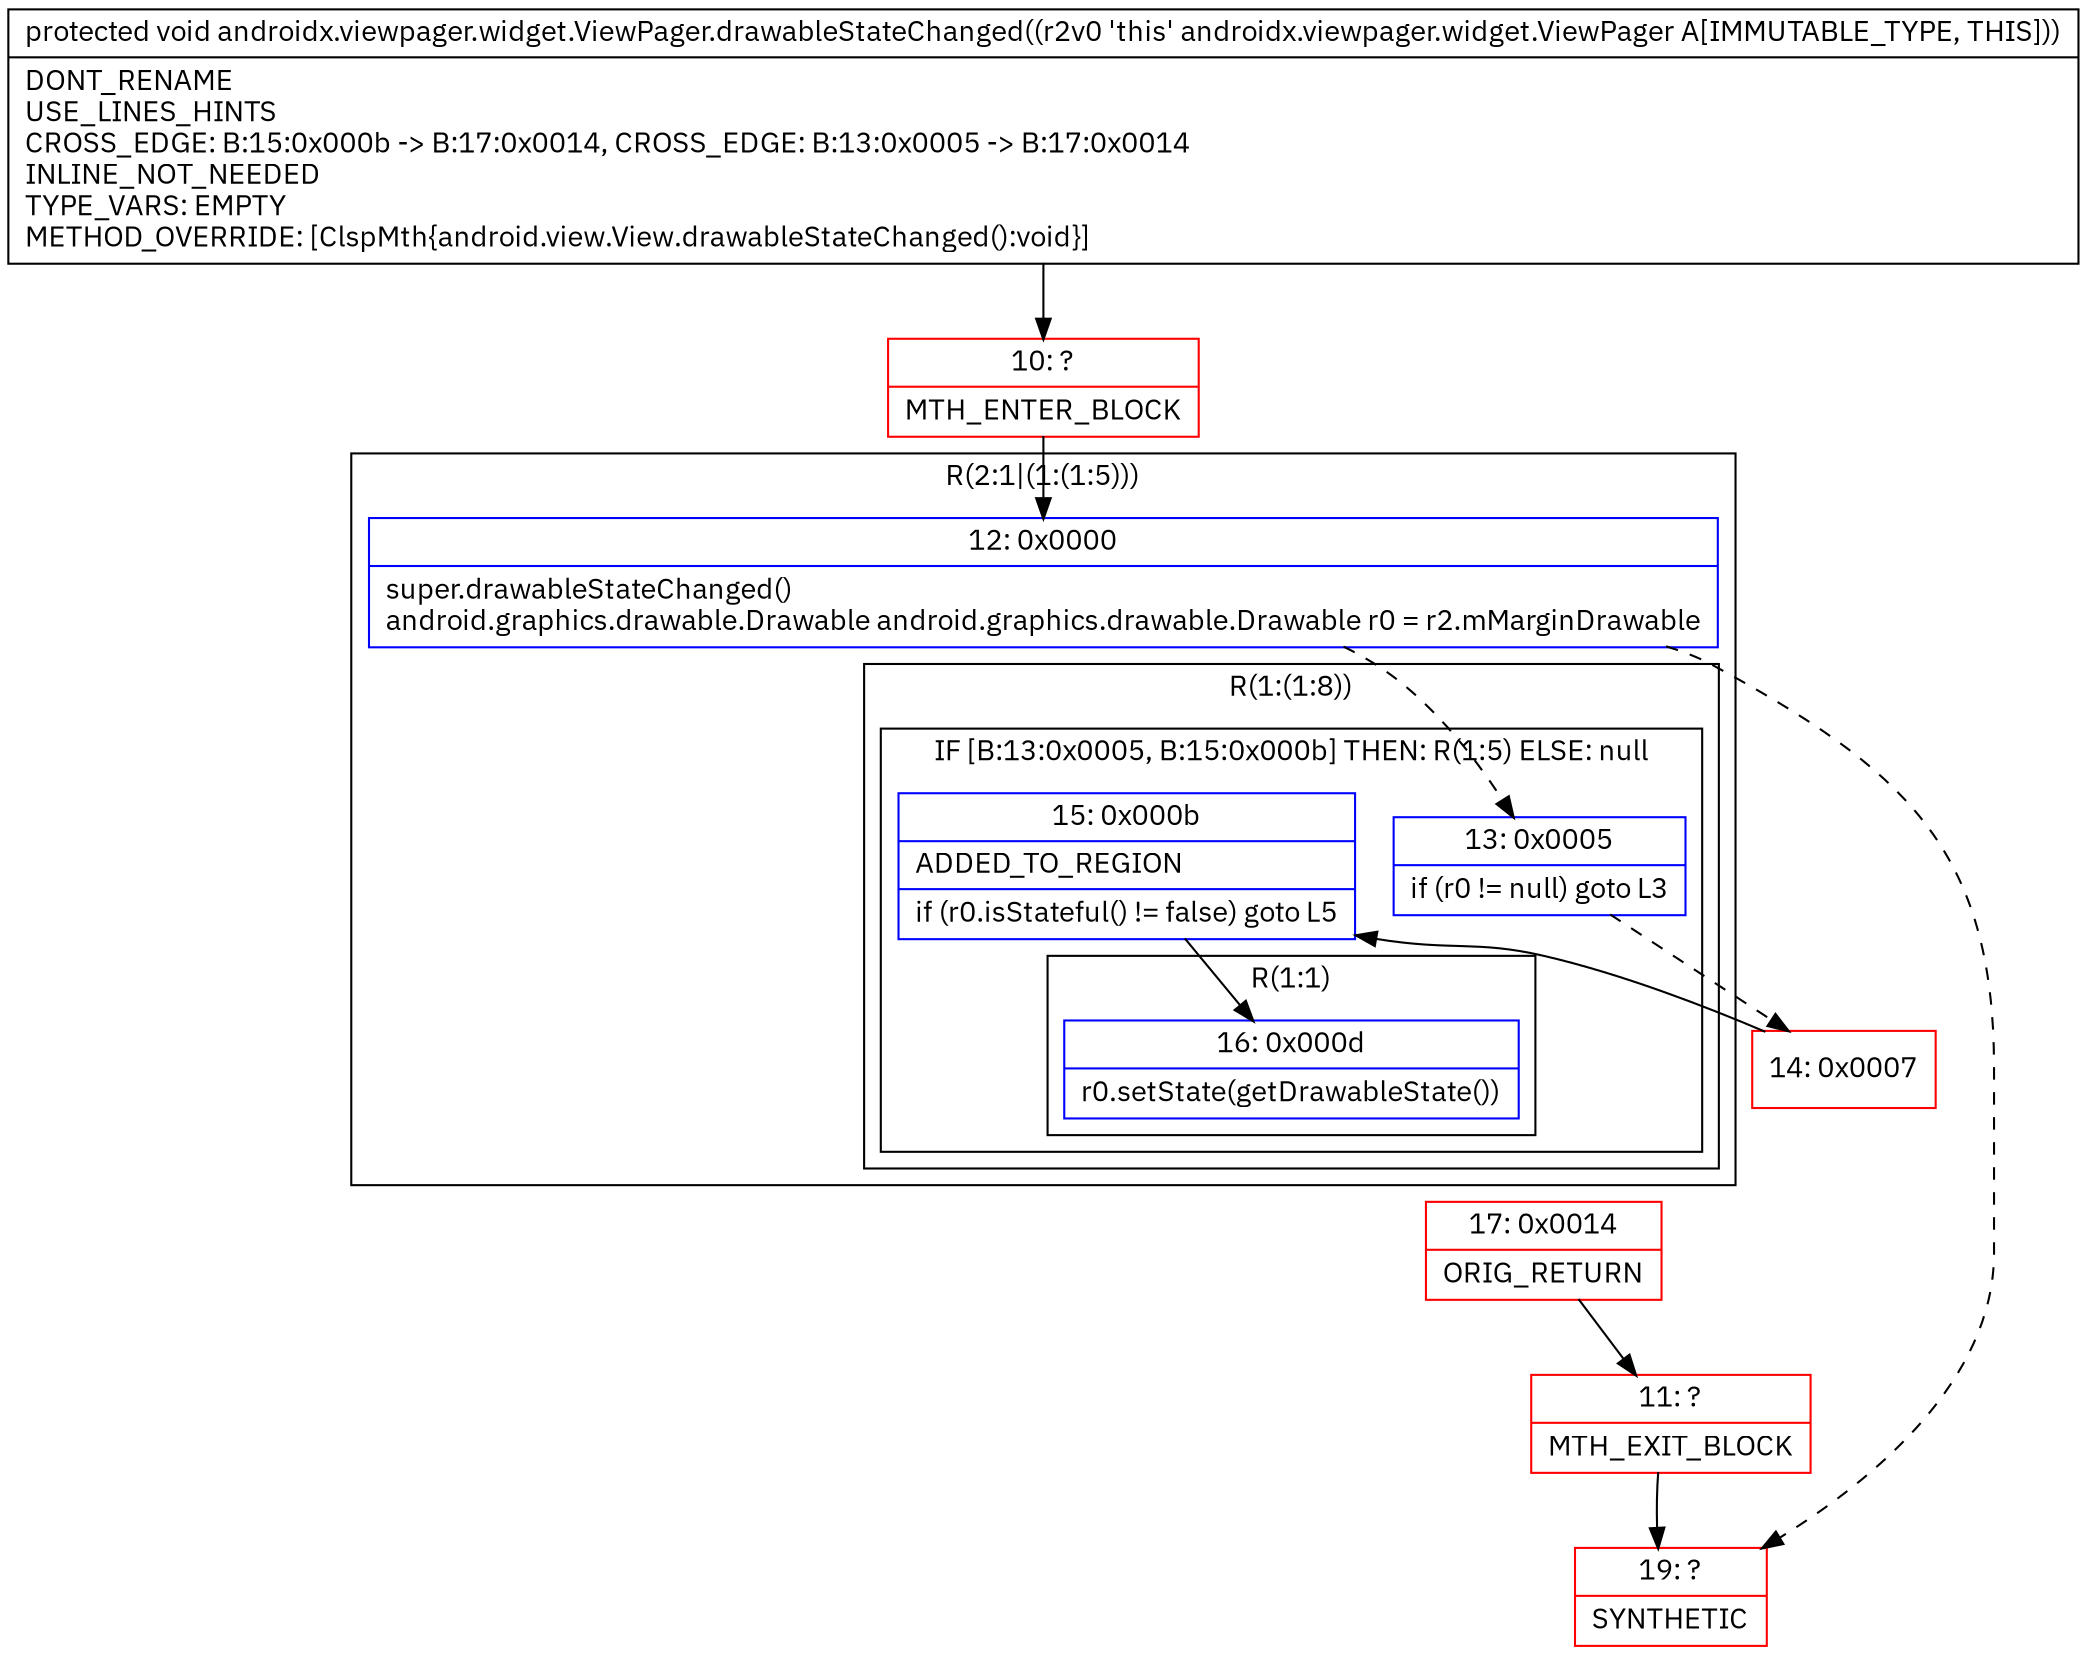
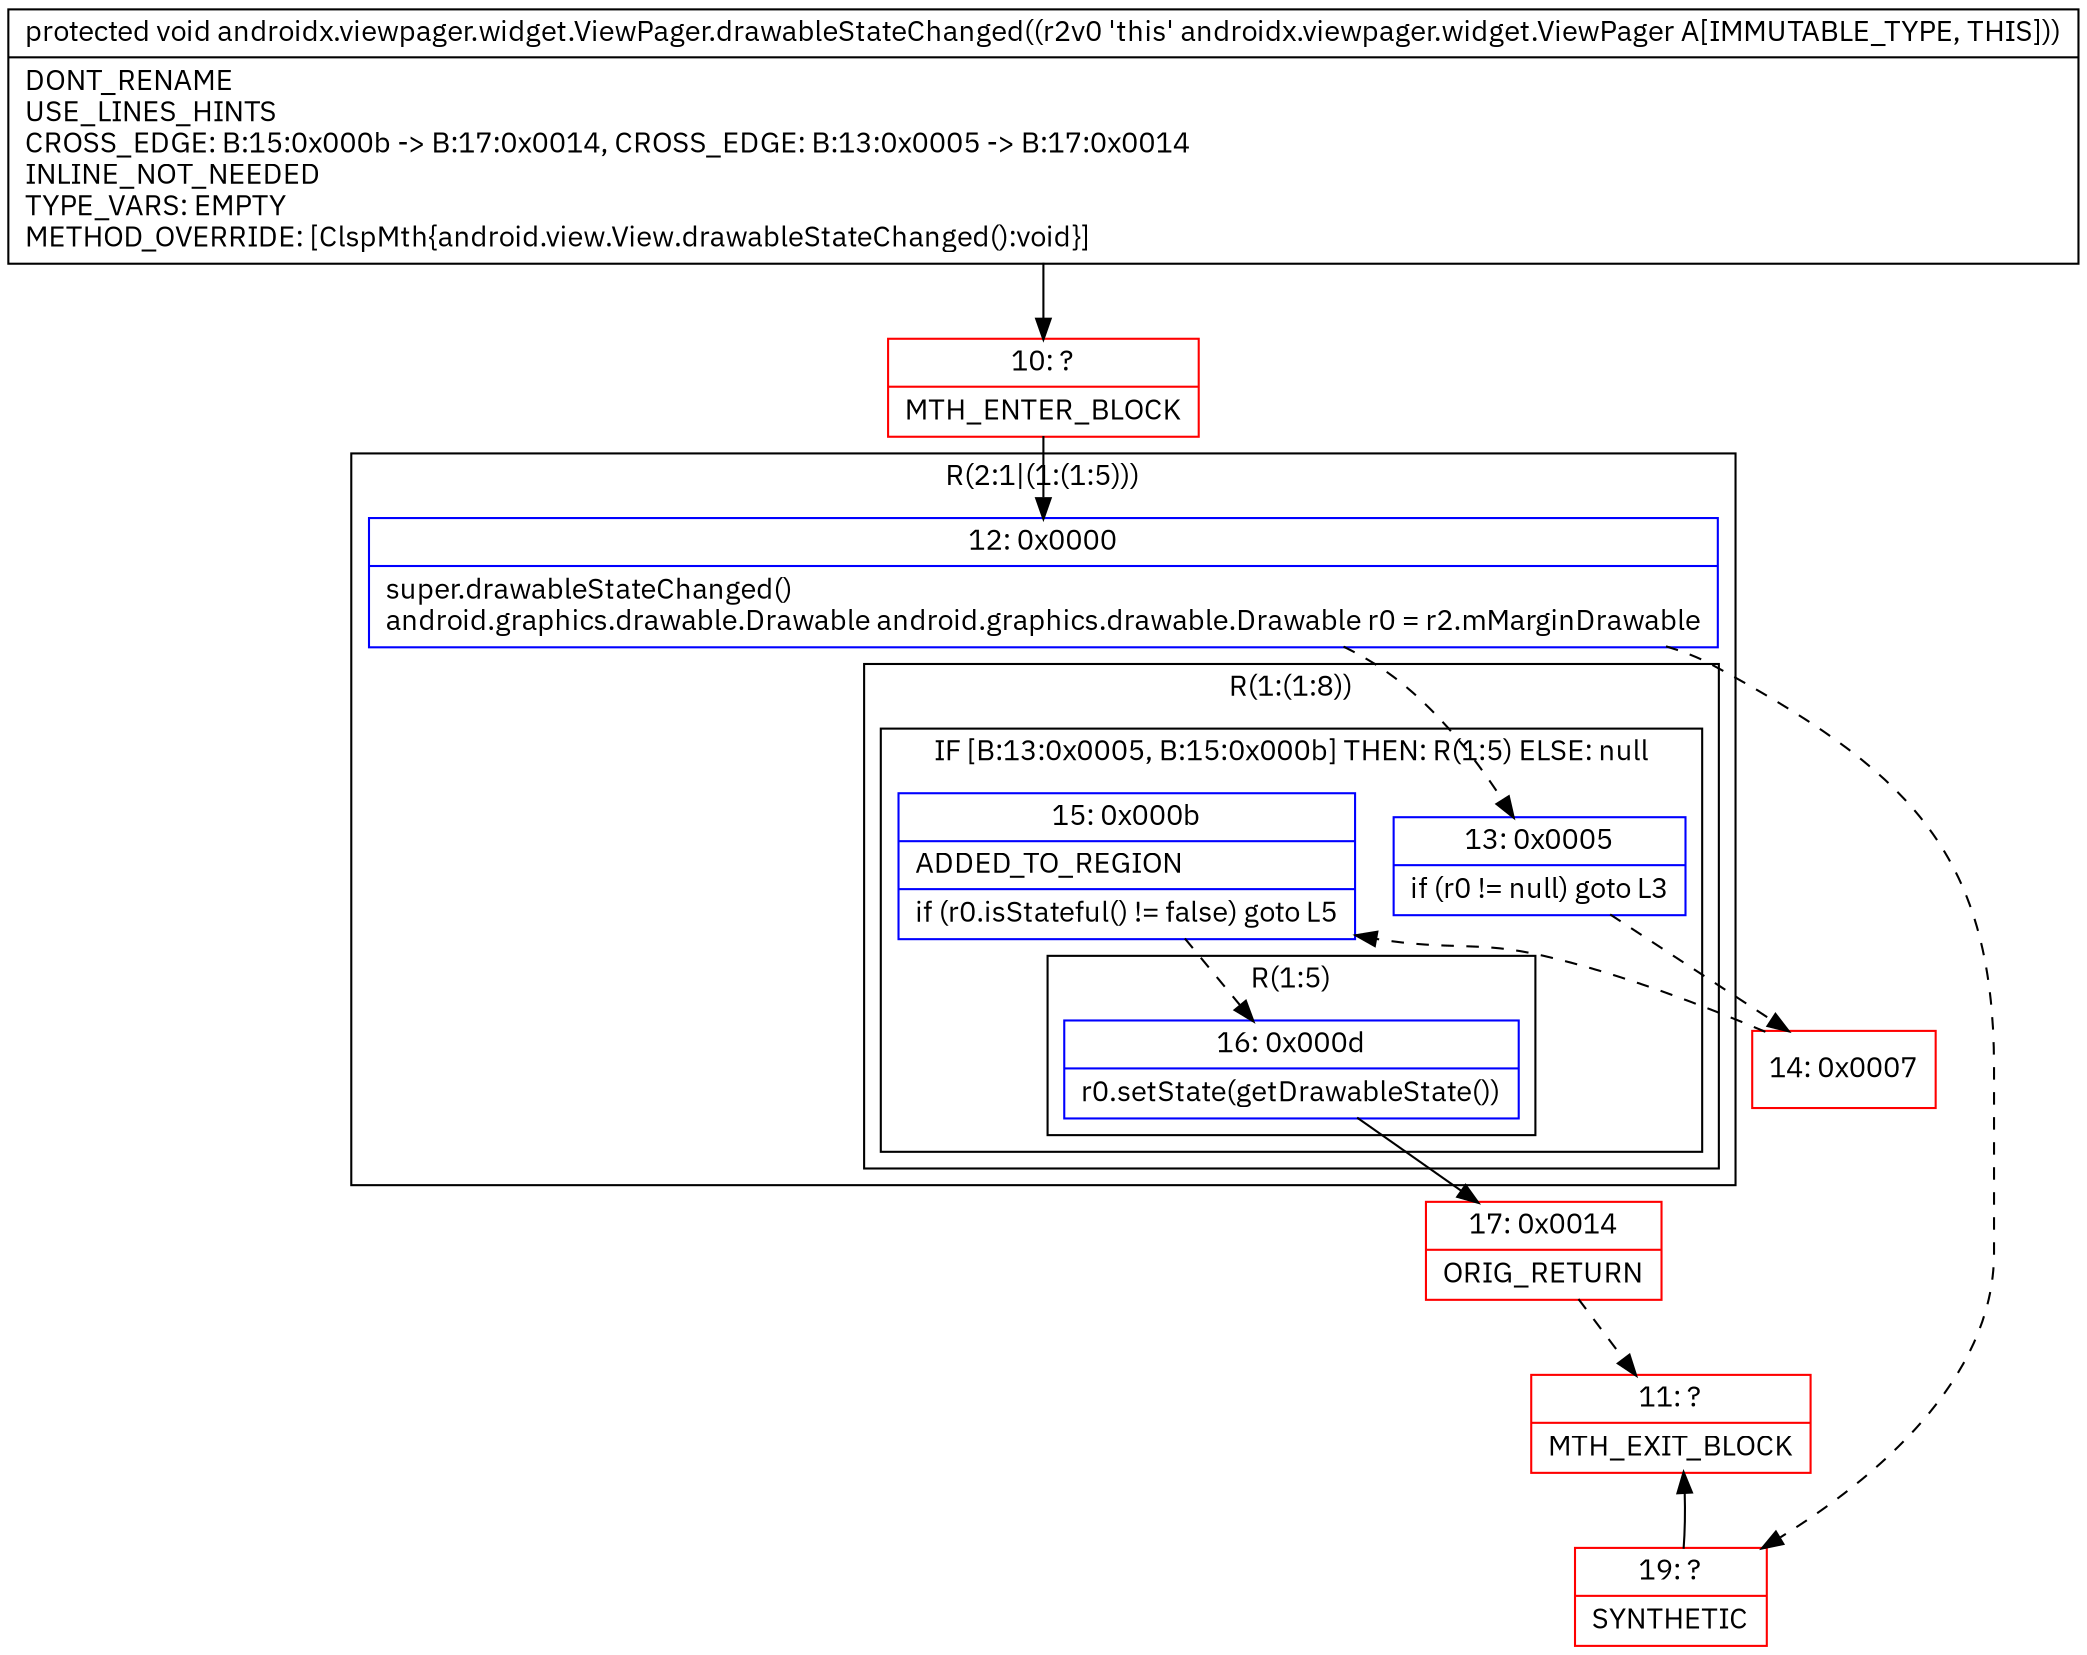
edge "14: 0x0007" -> "15: 0x000b": style solid -> dashed
edge "15: 0x000b" -> "16: 0x000d": style solid -> dashed
cluster "R(1:1)": label "R(1:1)" -> "R(1:5)"
edge "16: 0x000d" -> "17: 0x0014": added
edge "17: 0x0014" -> "11: ?": style solid -> dashed
edge "11: ?" -> "19: ?": reversed
